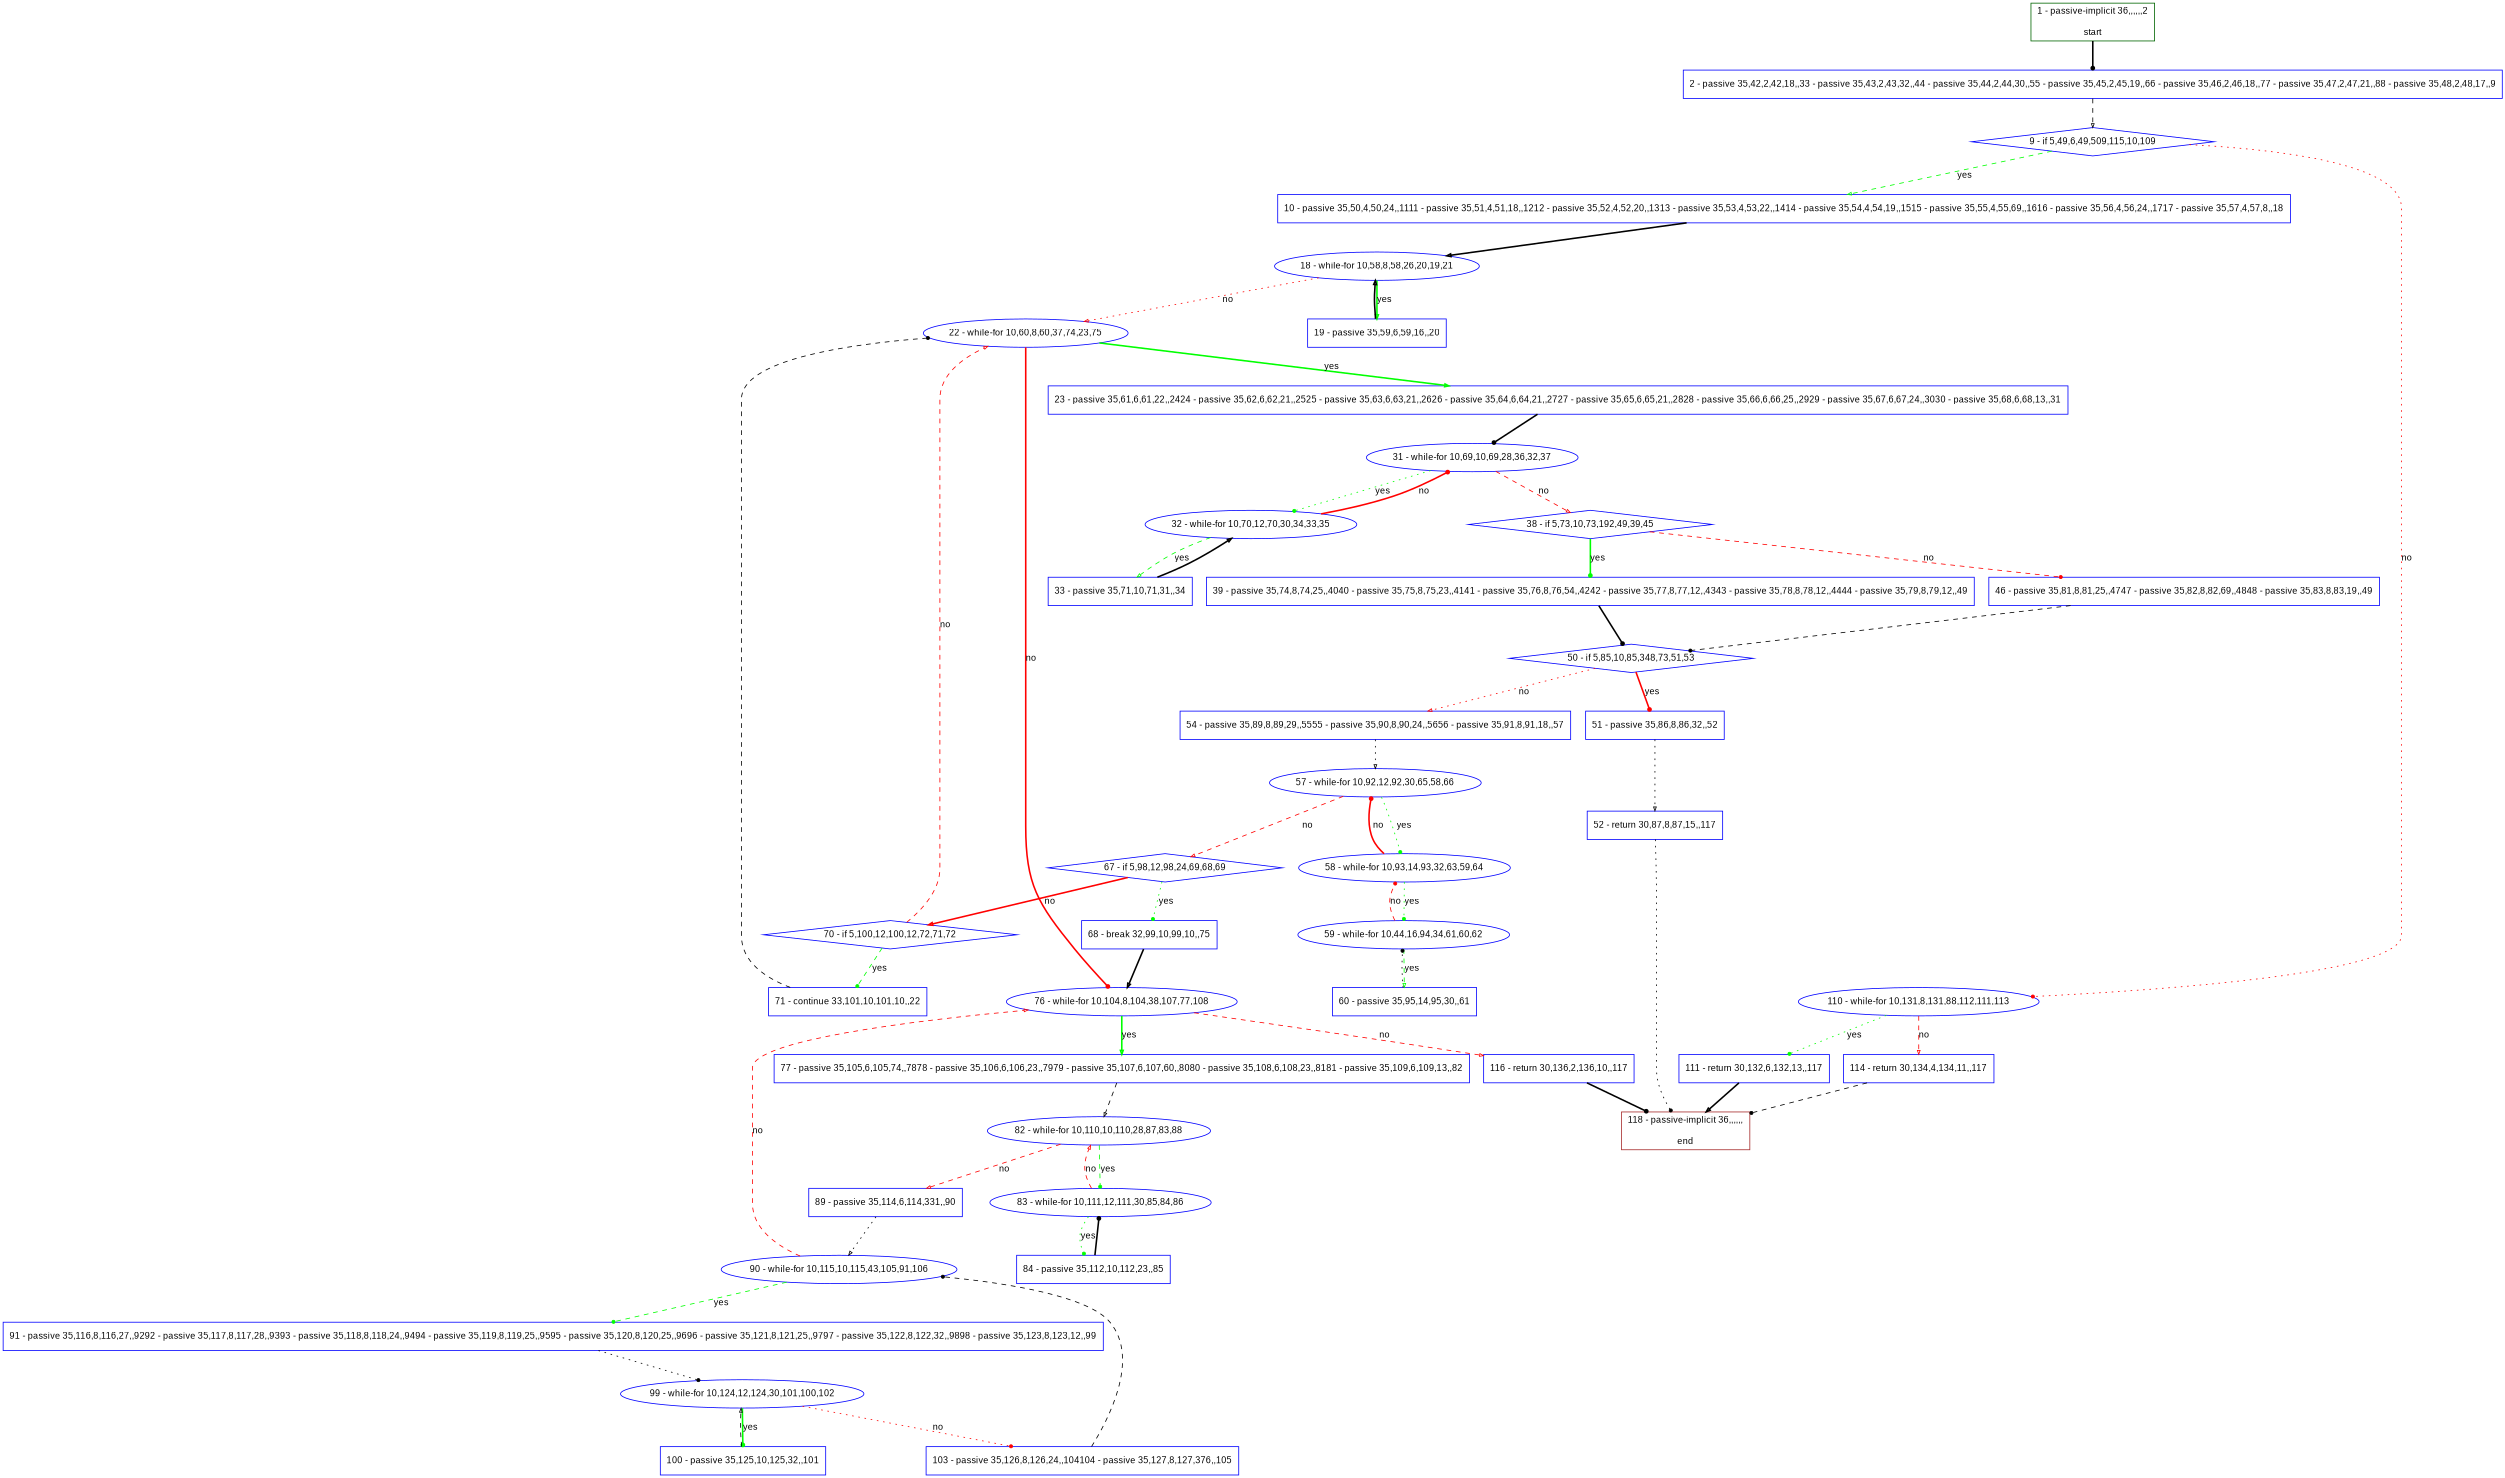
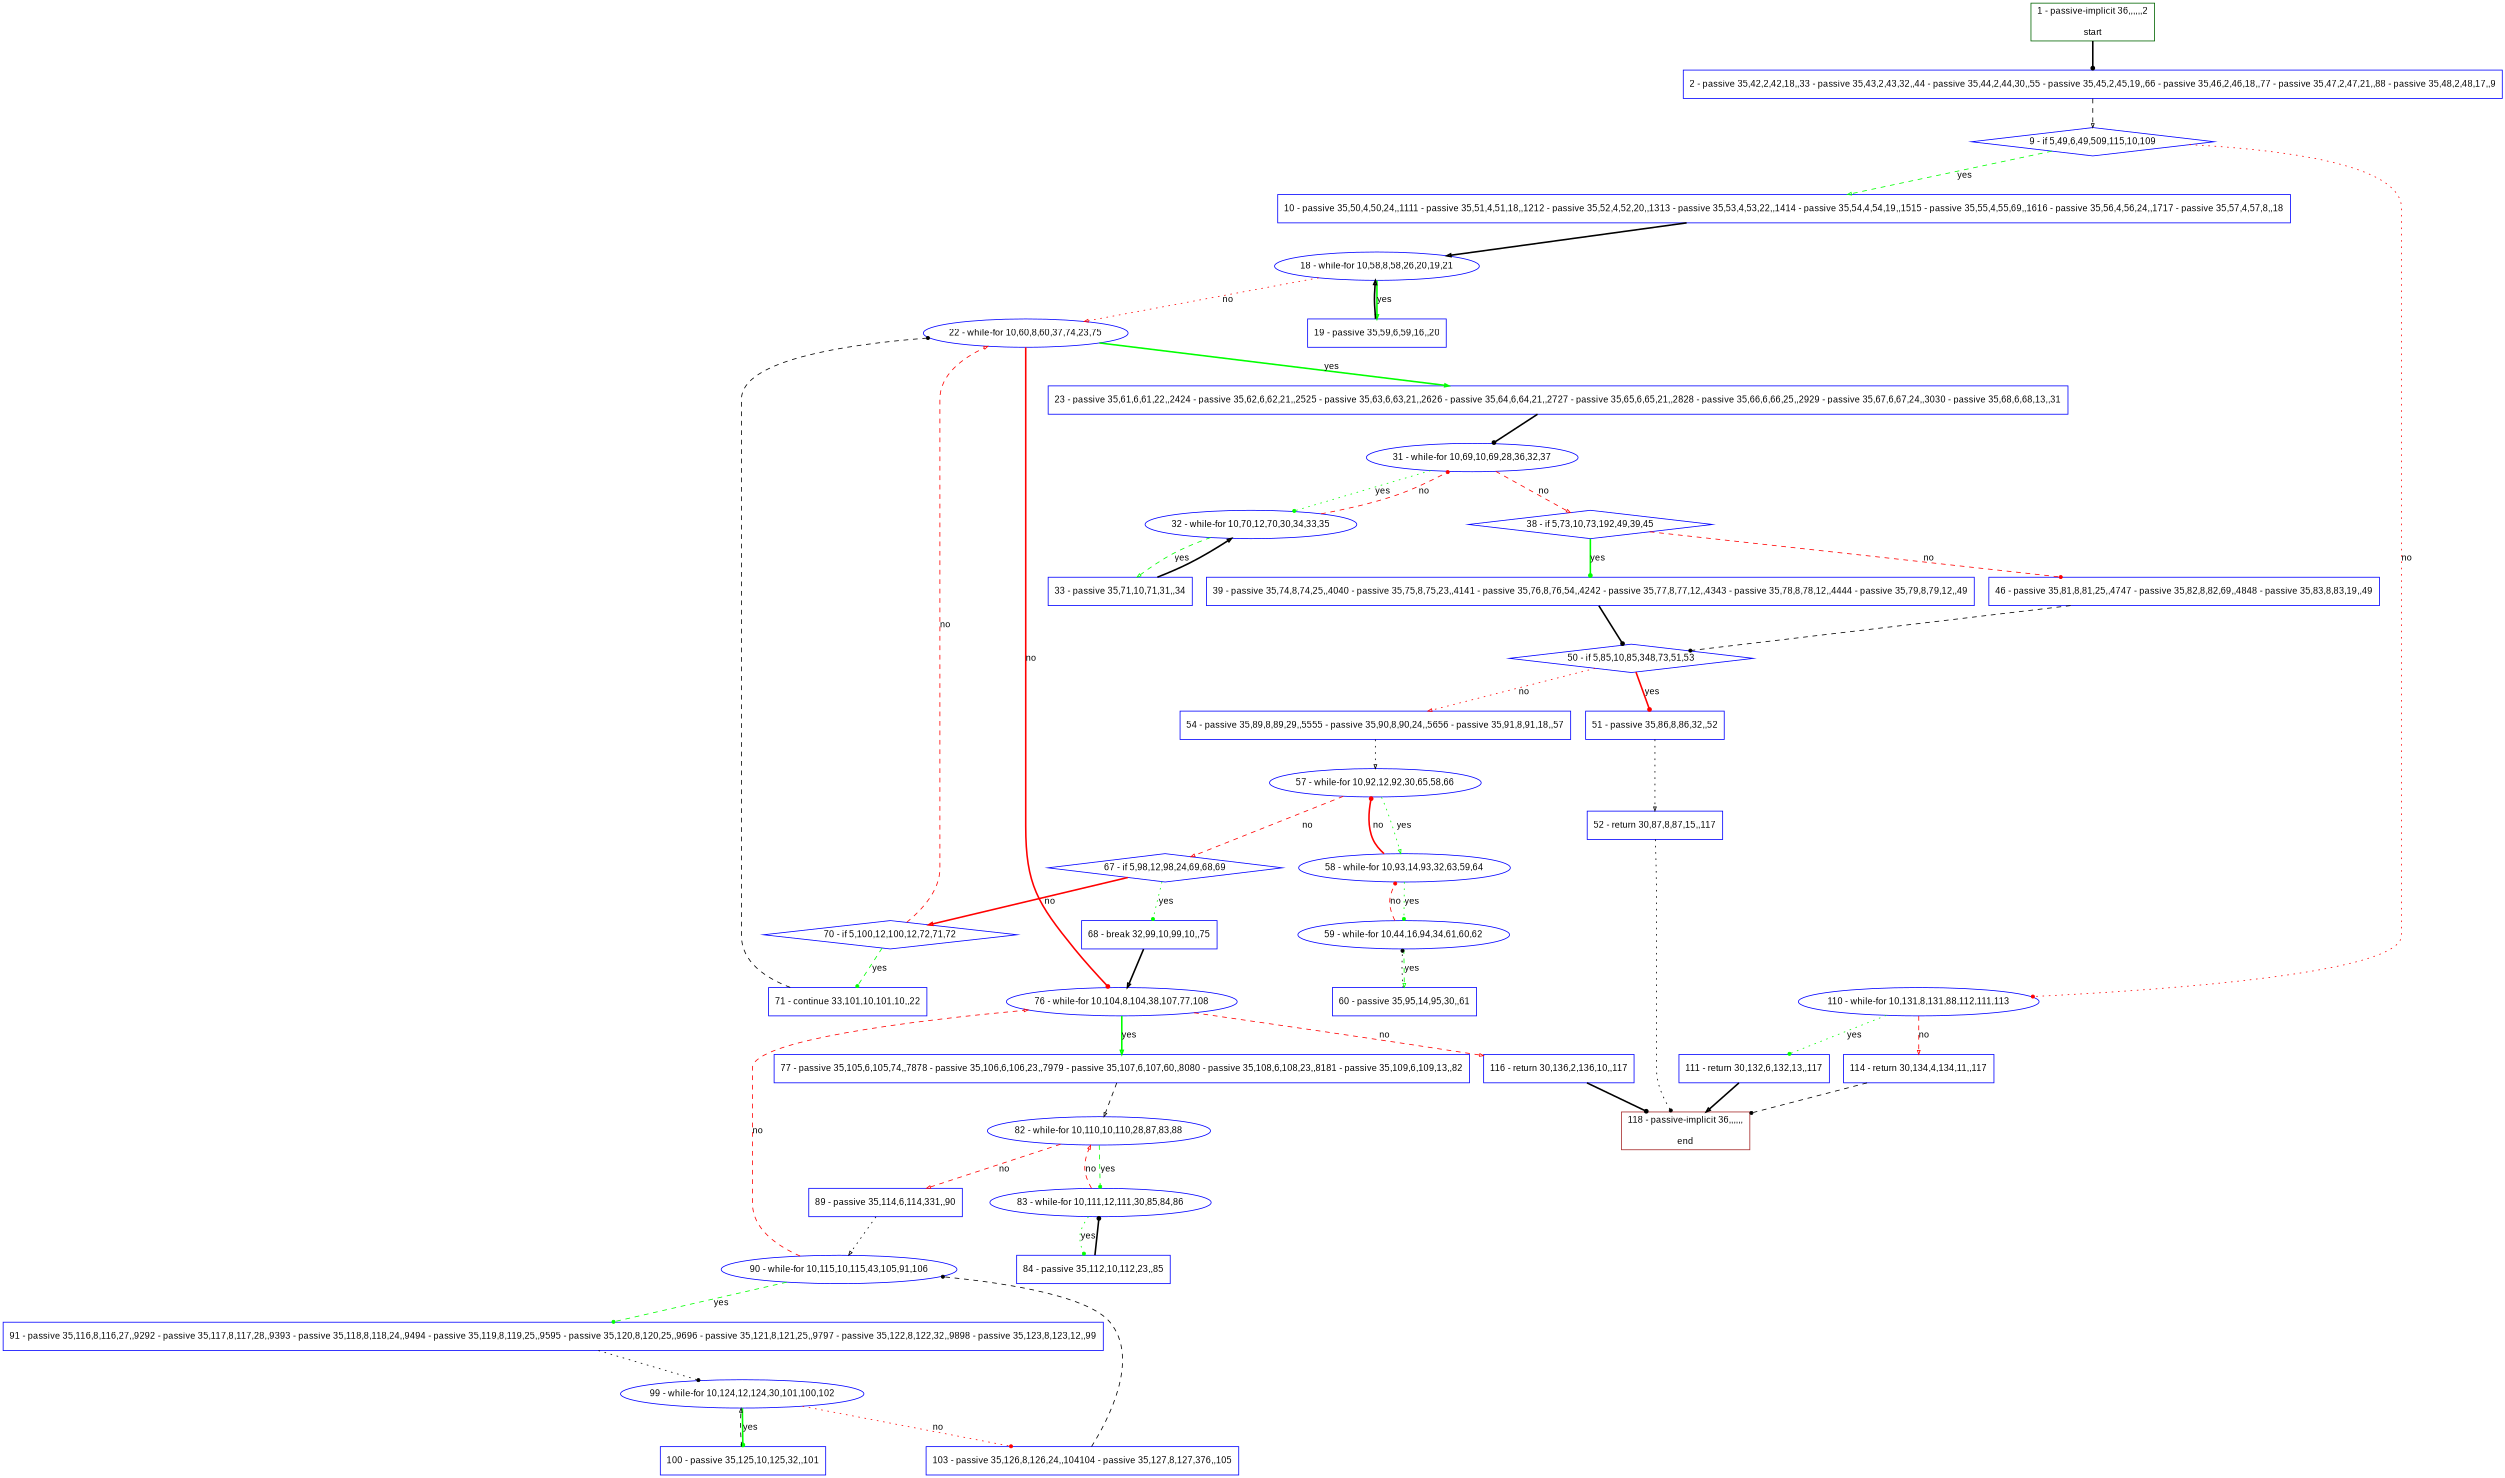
edge "32 - while-for 10,70,12,70,30,34,33,35" -> "31 - while-for 10,69,10,69,28,36,32,37": style bold -> dashed
edge "57 - while-for 10,92,12,92,30,65,58,66" -> "58 - while-for 10,93,14,93,32,63,59,64": arrowhead dot -> onormal
